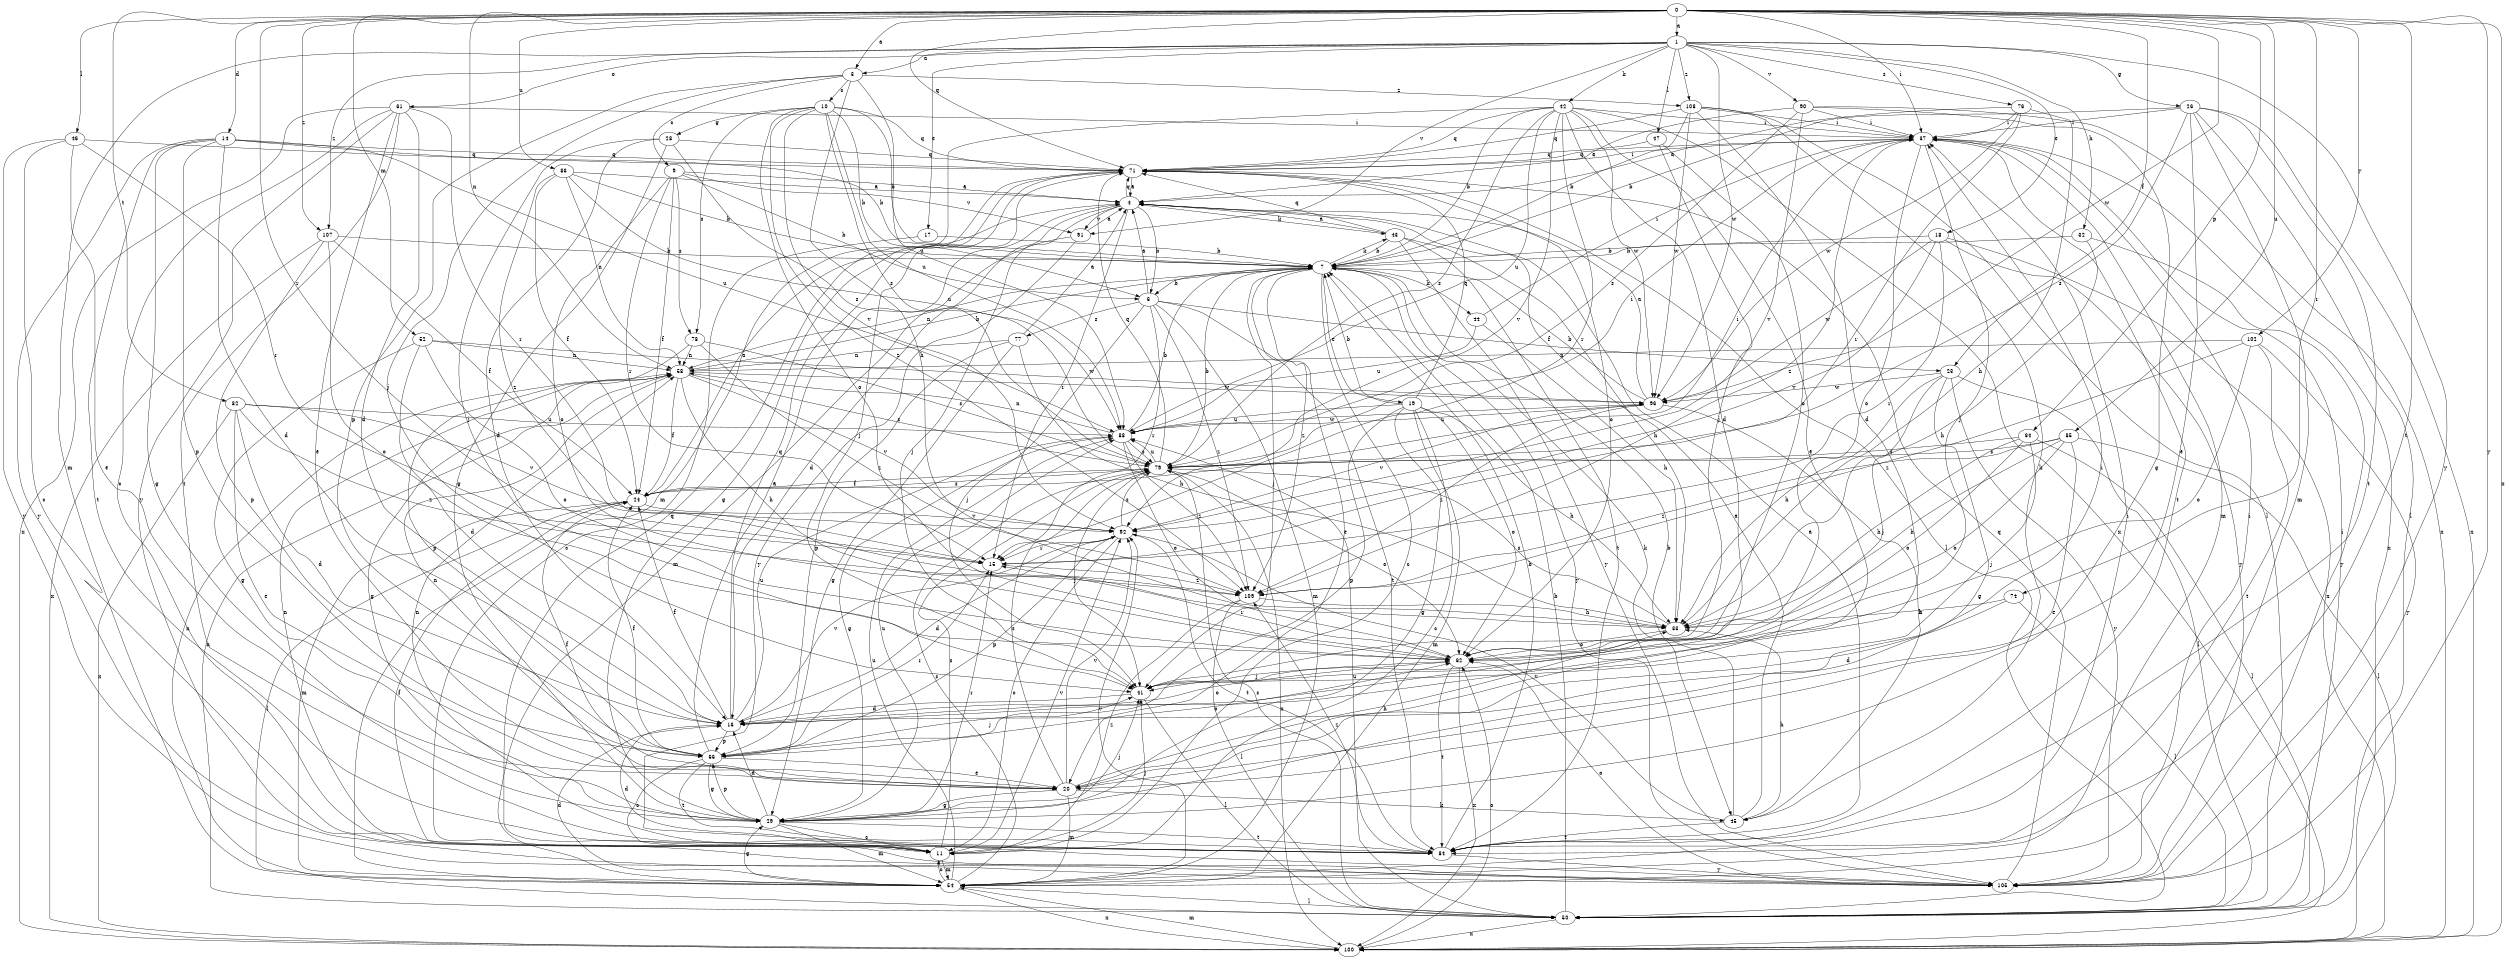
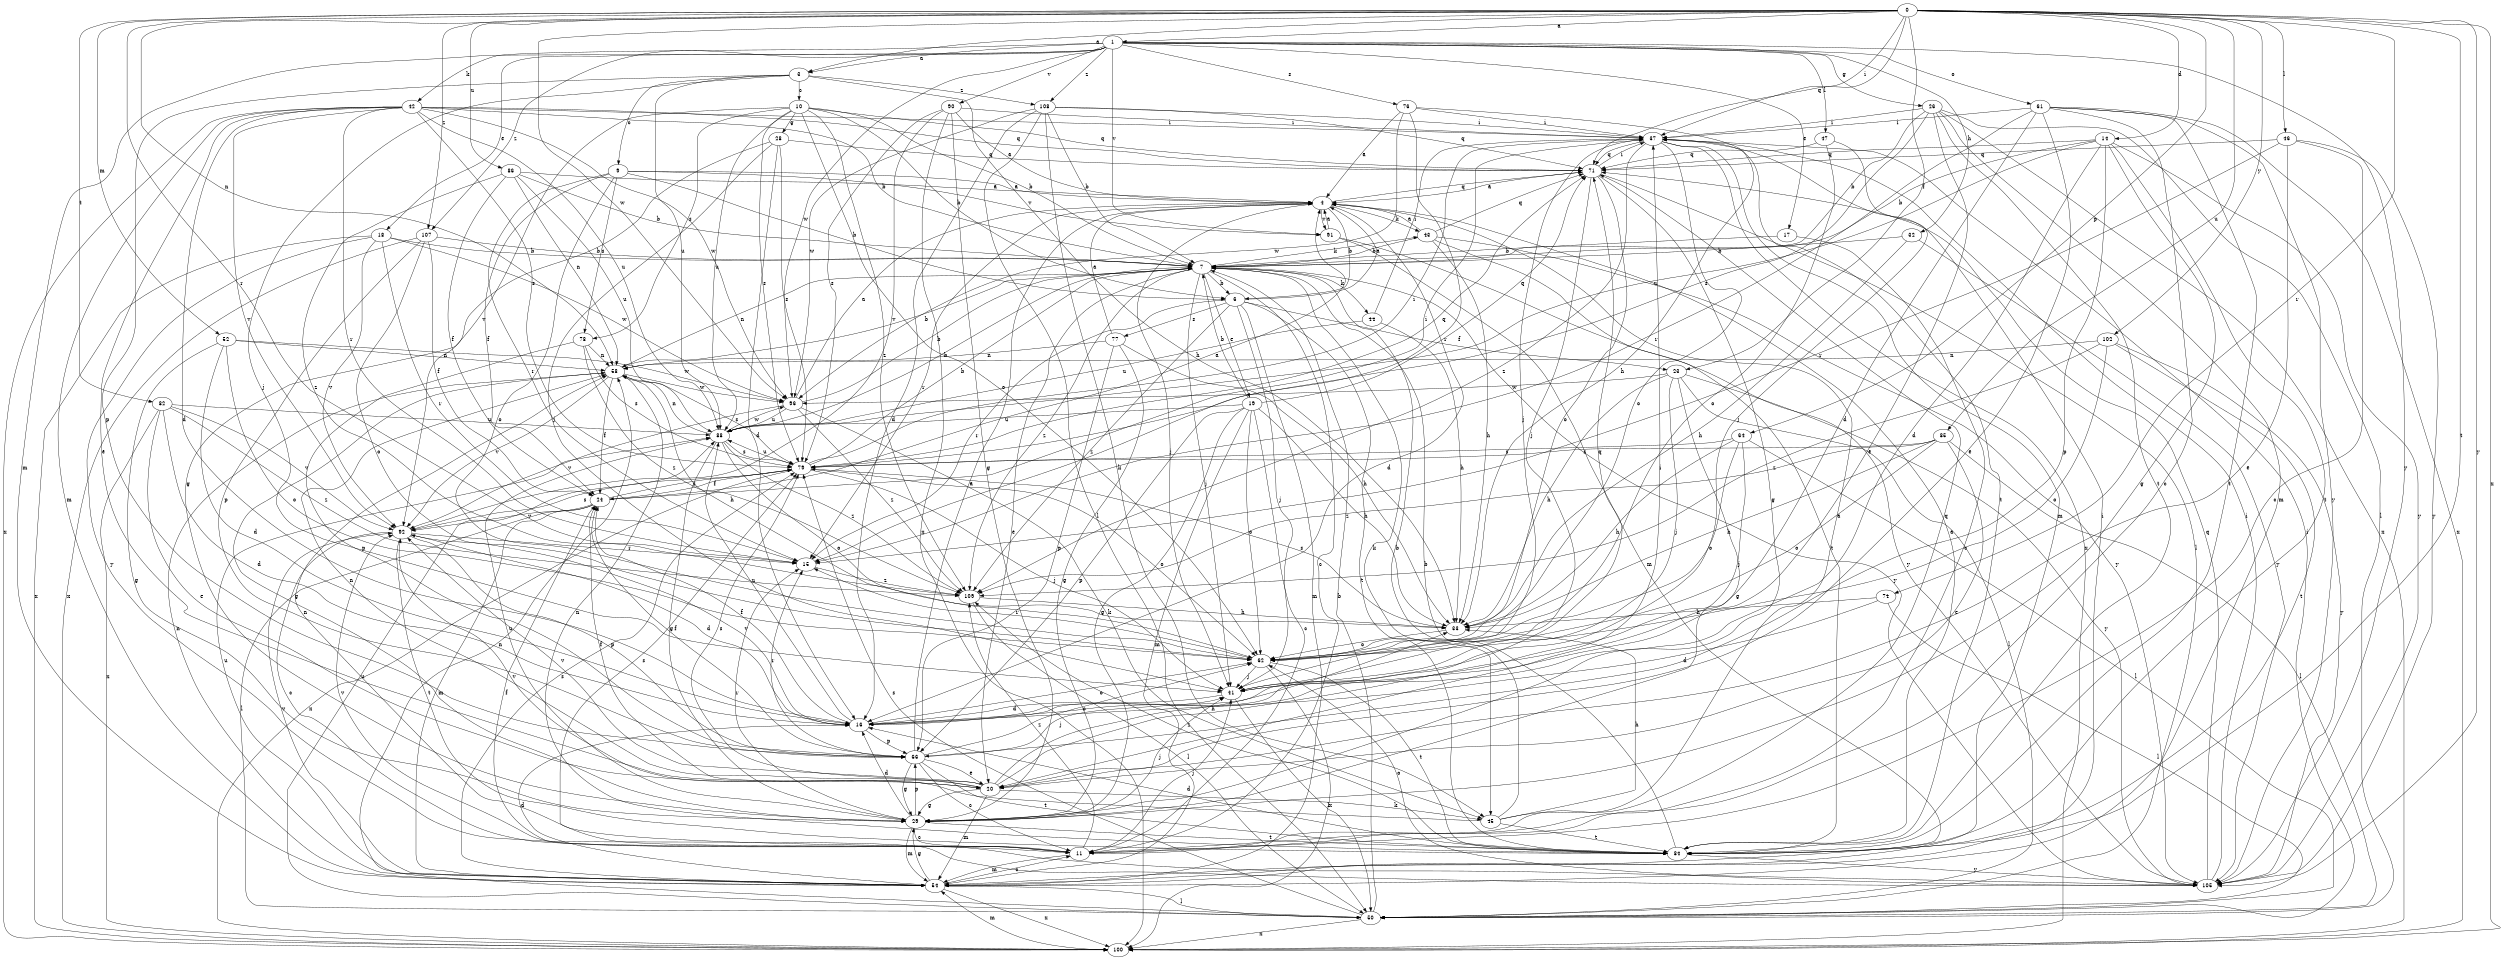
edge "109" -> "11": reversed
edge "100" -> "62": removed, label "o"
